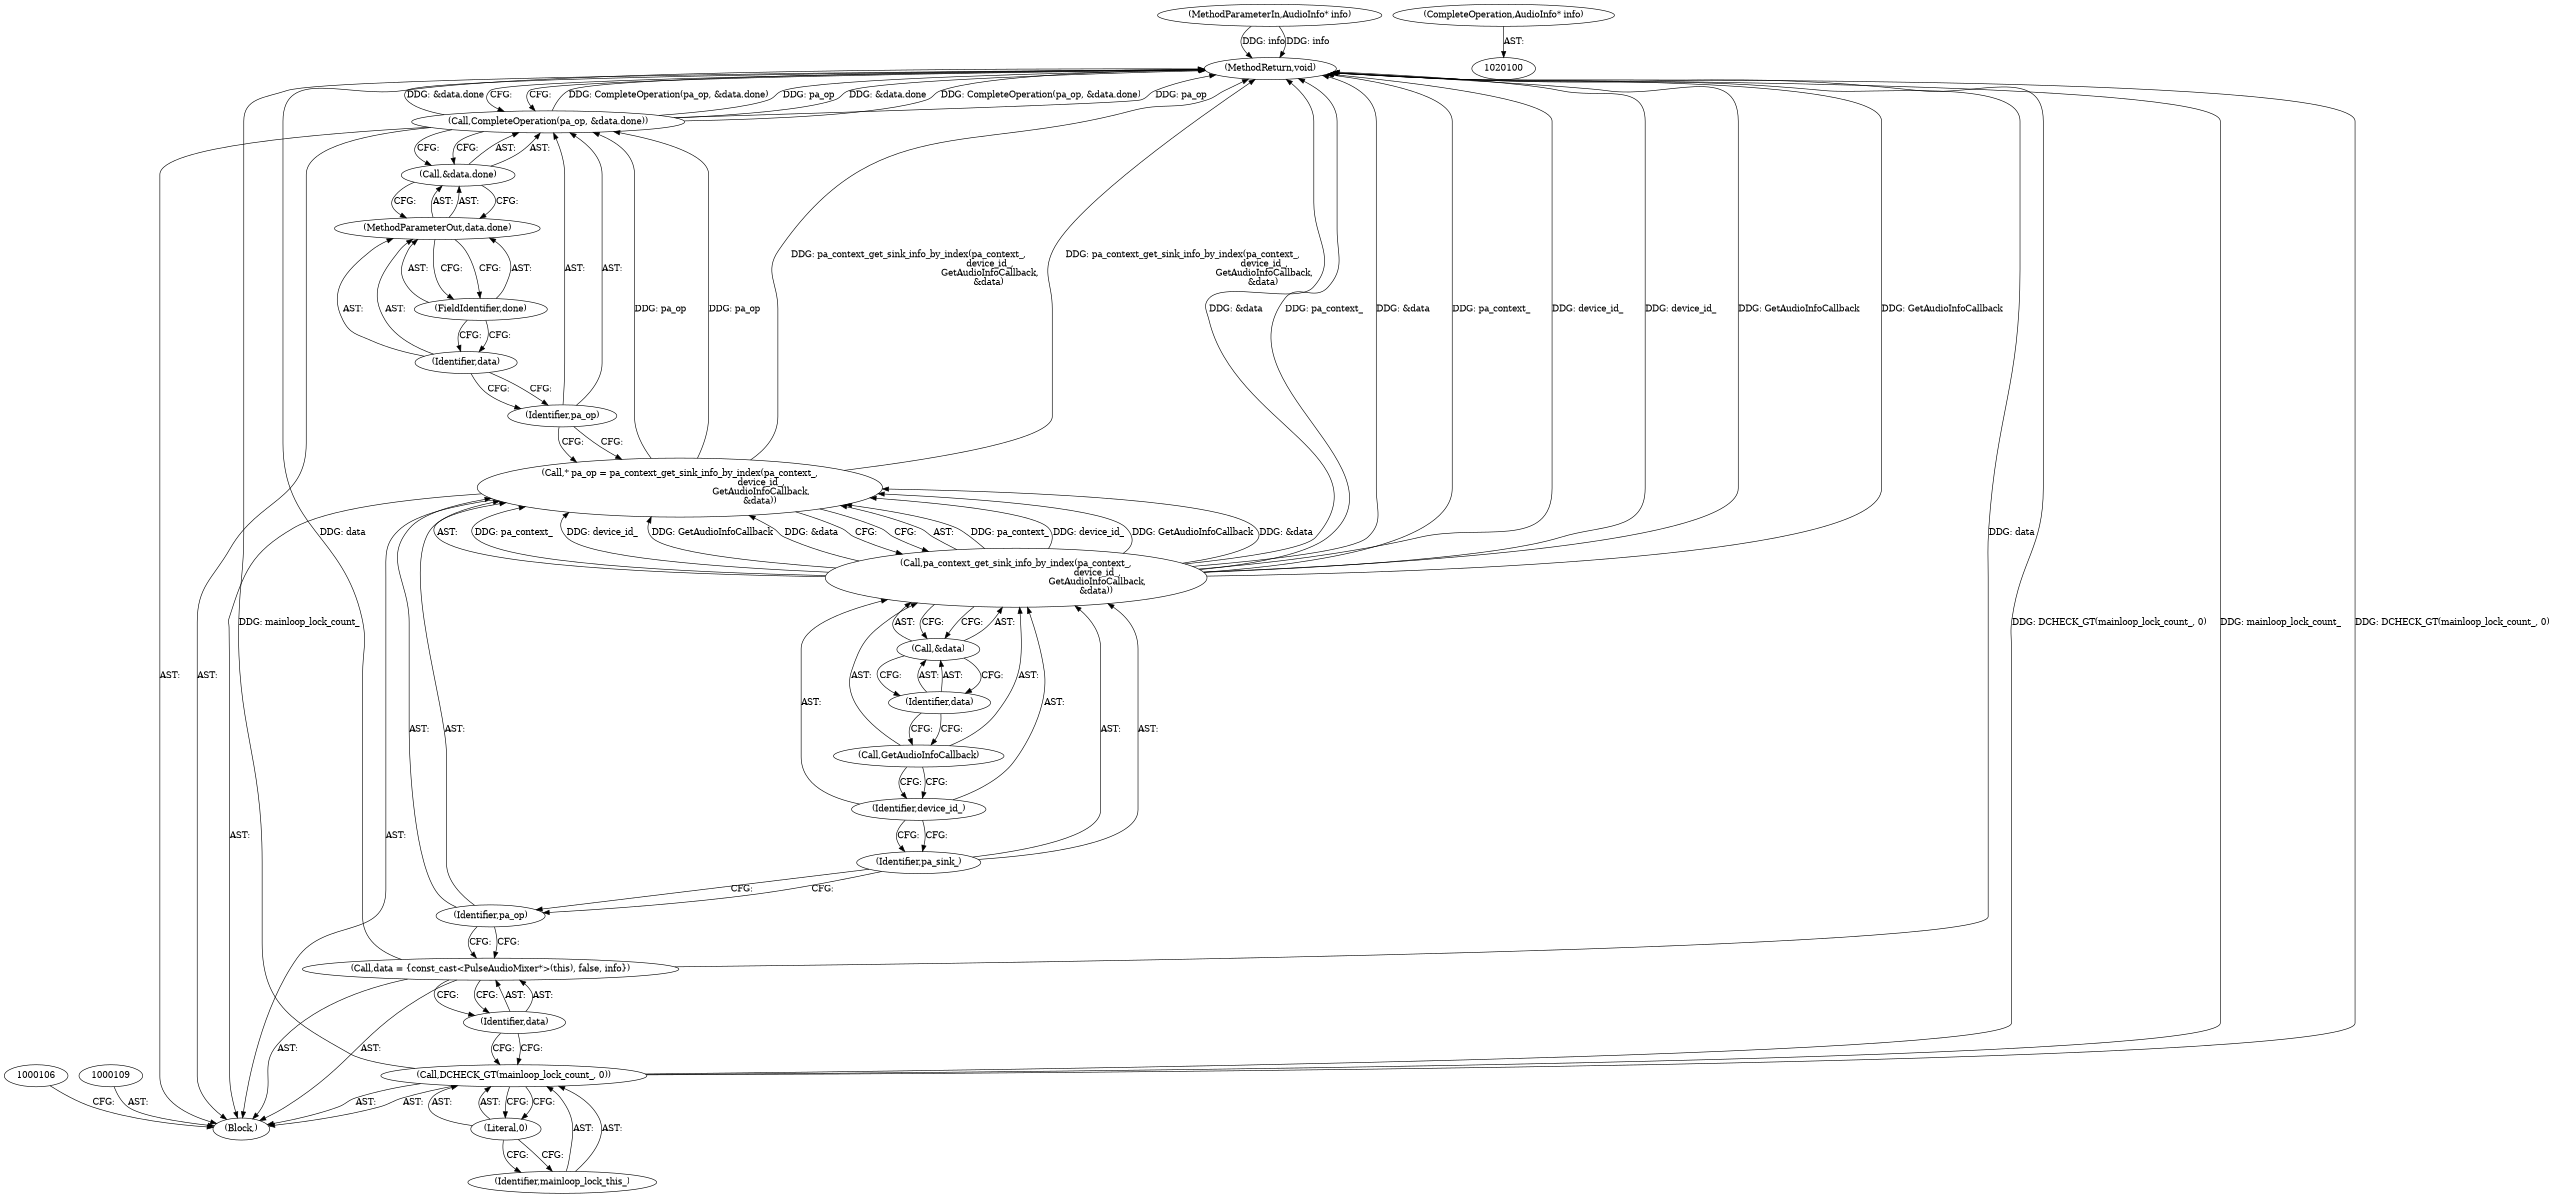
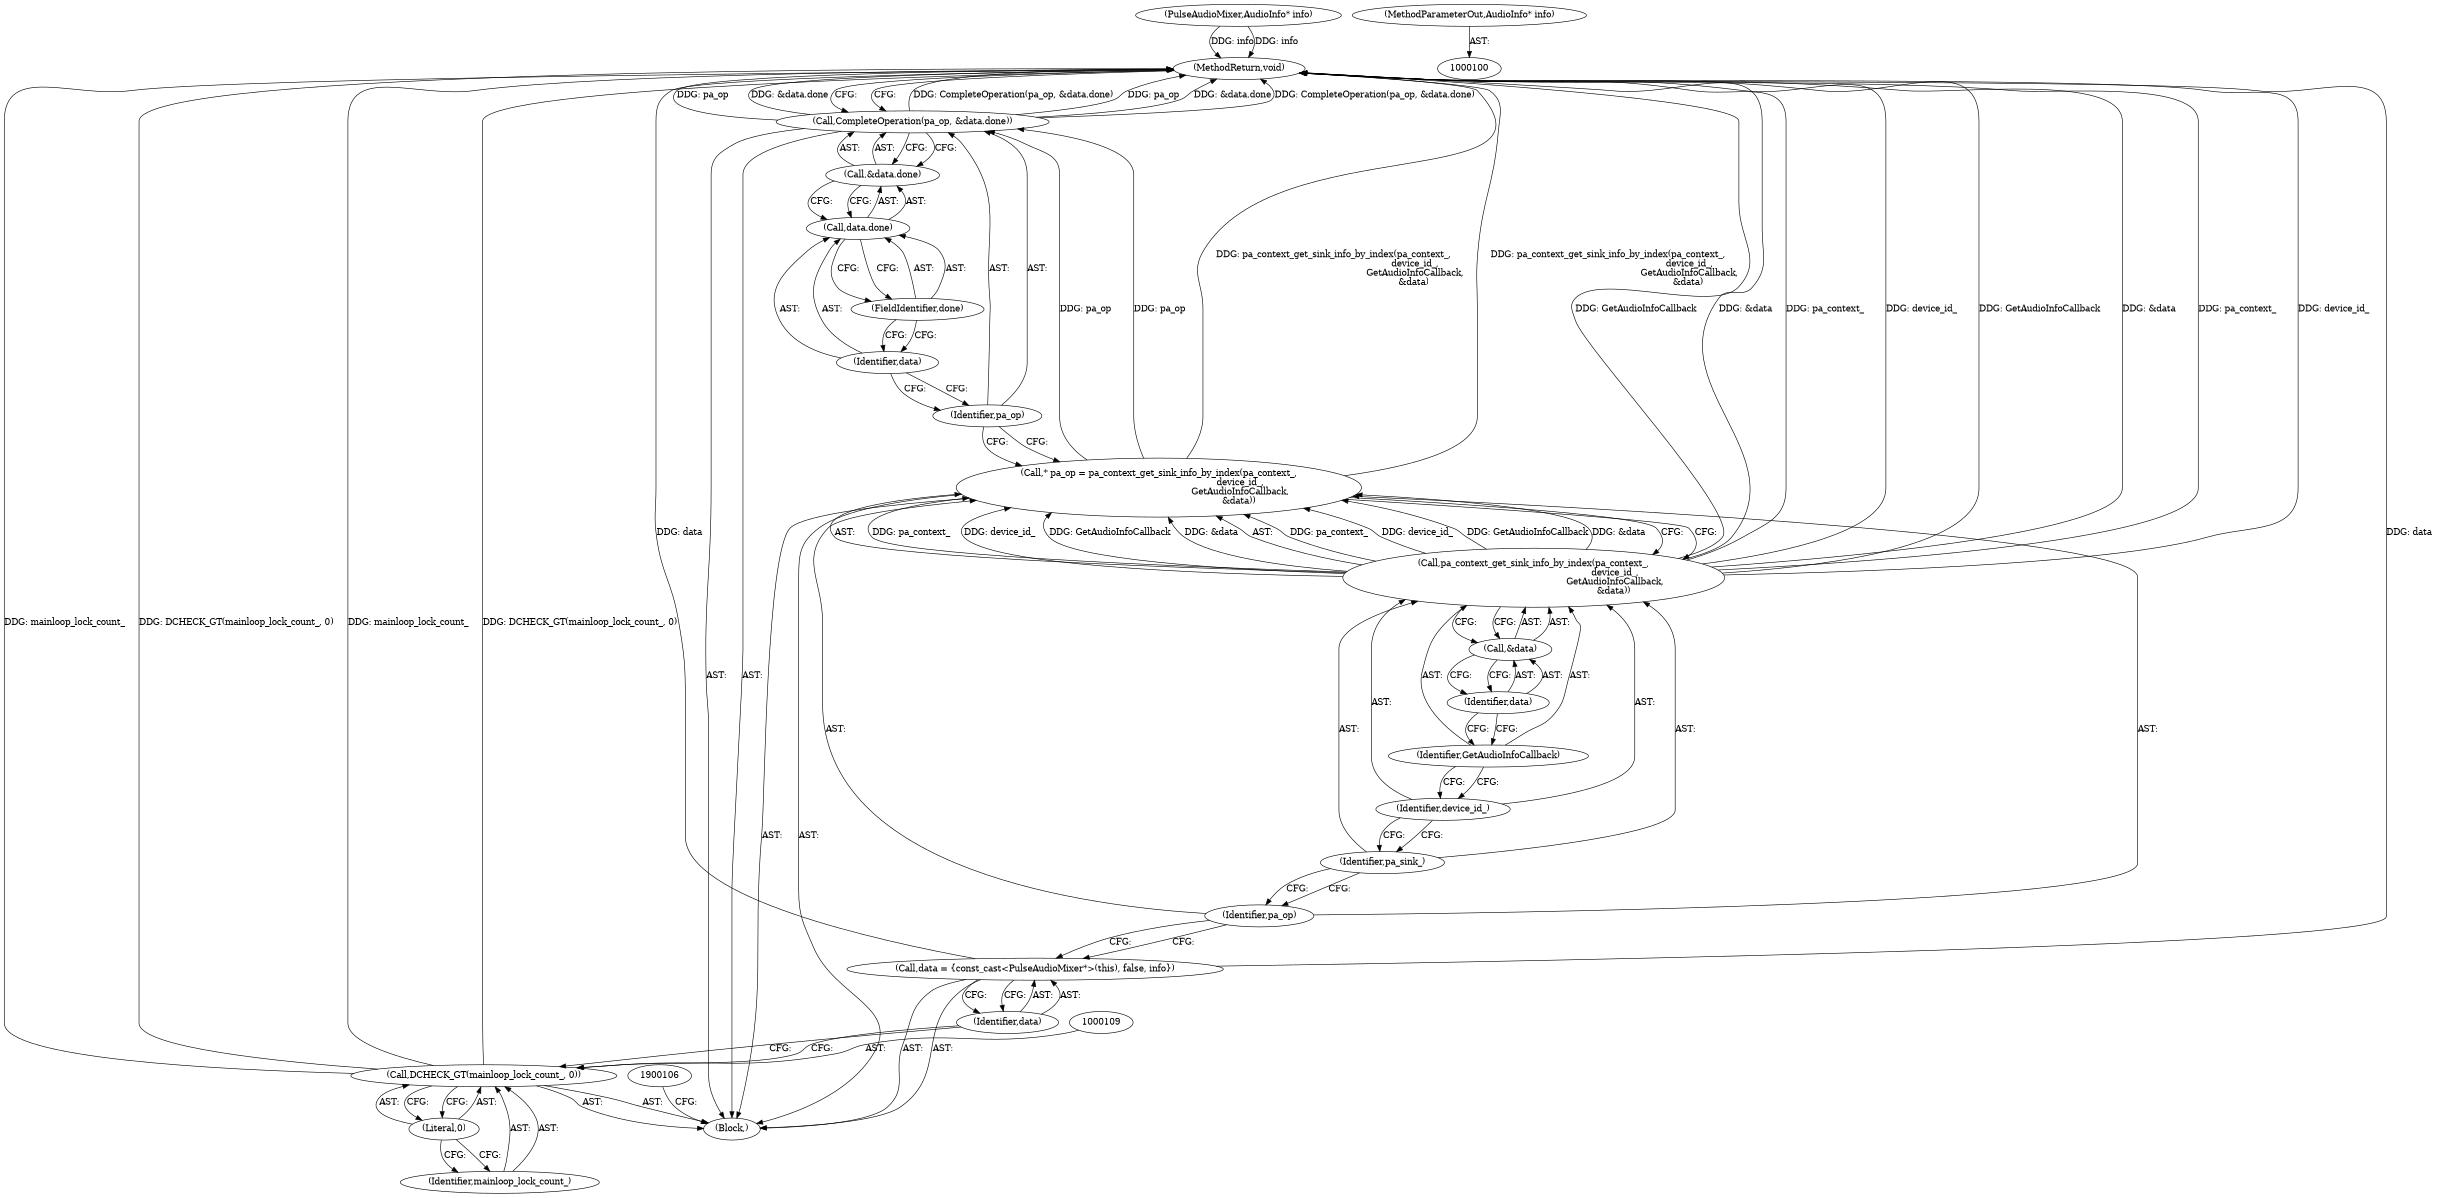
node "(MethodParameterIn,AudioInfo* info)": label "(MethodParameterIn,AudioInfo* info)" -> "(PulseAudioMixer,AudioInfo* info)"
node "(CompleteOperation,AudioInfo* info)": label "(CompleteOperation,AudioInfo* info)" -> "(MethodParameterOut,AudioInfo* info)"
node "1020100": label "1020100" -> "1000100"
node "(MethodParameterOut,data.done)": label "(MethodParameterOut,data.done)" -> "(Call,data.done)"
node "(Call,GetAudioInfoCallback)": label "(Call,GetAudioInfoCallback)" -> "(Identifier,GetAudioInfoCallback)"
node "1000106": label "1000106" -> "1900106"
edge "1000109" -> "(Block,)": now "1000109" -> "(Call,DCHECK_GT(mainloop_lock_count_, 0))"
node "(Identifier,mainloop_lock_this_)": label "(Identifier,mainloop_lock_this_)" -> "(Identifier,mainloop_lock_count_)"
